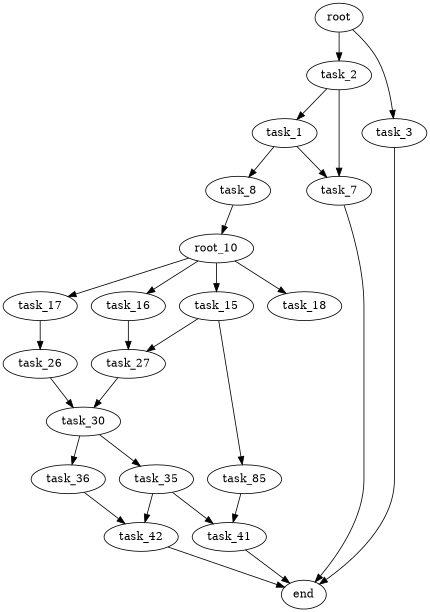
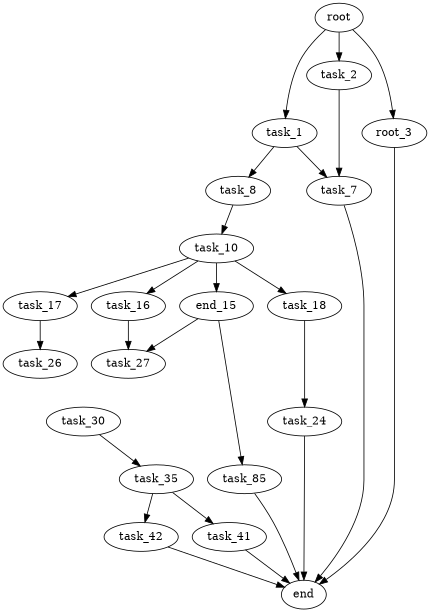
edge "task_2" -> "task_1": now "root" -> "task_1"
node "task_3": label "task_3" -> "root_3"
node "root_10": label "root_10" -> "task_10"
node "task_15": label "task_15" -> "end_15"
edge "task_26" -> "task_30": removed
edge "task_27" -> "task_30": removed
node "task_24": added
node "task_36": removed
edge "task_85" -> "task_41": now "task_85" -> "end"
